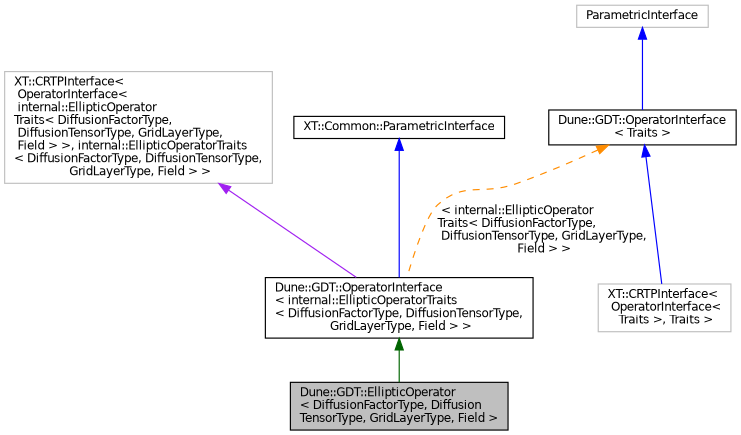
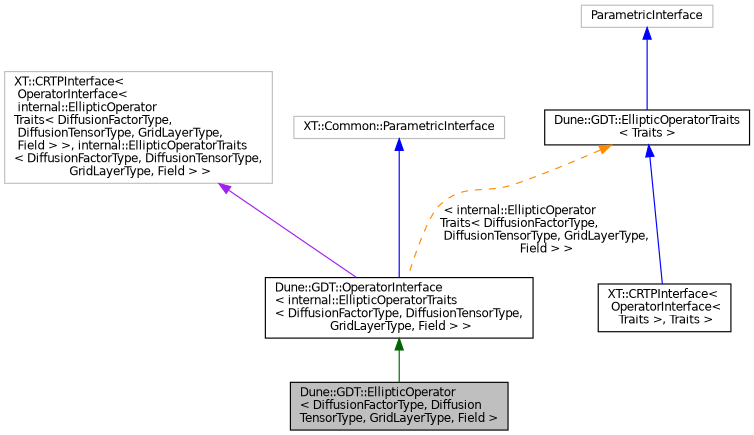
node "XT::Common::ParametricInterface": color black -> grey75
node "Dune::GDT::OperatorInterface < Traits >": label "Dune::GDT::OperatorInterface < Traits >" -> "Dune::GDT::EllipticOperatorTraits < Traits >"
node "XT::CRTPInterface< OperatorInterface< Traits >, Traits >": color grey75 -> black
